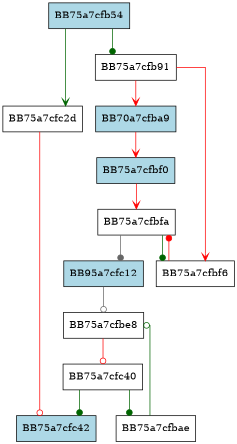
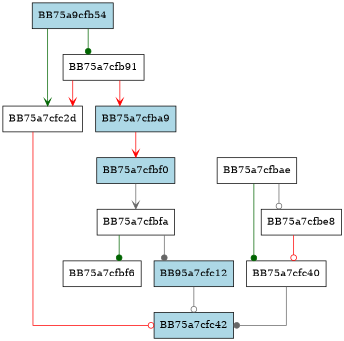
node "BB75a7cfb54": label "BB75a7cfb54" -> "BB75a9cfb54"
node "BB70a7cfba9": label "BB70a7cfba9" -> "BB75a7cfba9"
edge "BB75a7cfb91" -> "BB75a7cfbf6": now "BB75a7cfb91" -> "BB75a7cfc2d"
edge "BB75a7cfbf0" -> "BB75a7cfbfa": color red -> gray40
edge "BB75a7cfbf6" -> "BB75a7cfbfa": removed
edge "BB95a7cfc12" -> "BB75a7cfbe8": now "BB95a7cfc12" -> "BB75a7cfc42"
edge "BB75a7cfbae" -> "BB75a7cfbe8": color darkgreen -> gray40
edge "BB75a7cfc40" -> "BB75a7cfc42": color darkgreen -> gray40
edge "BB75a7cfc40" -> "BB75a7cfbae": reversed
